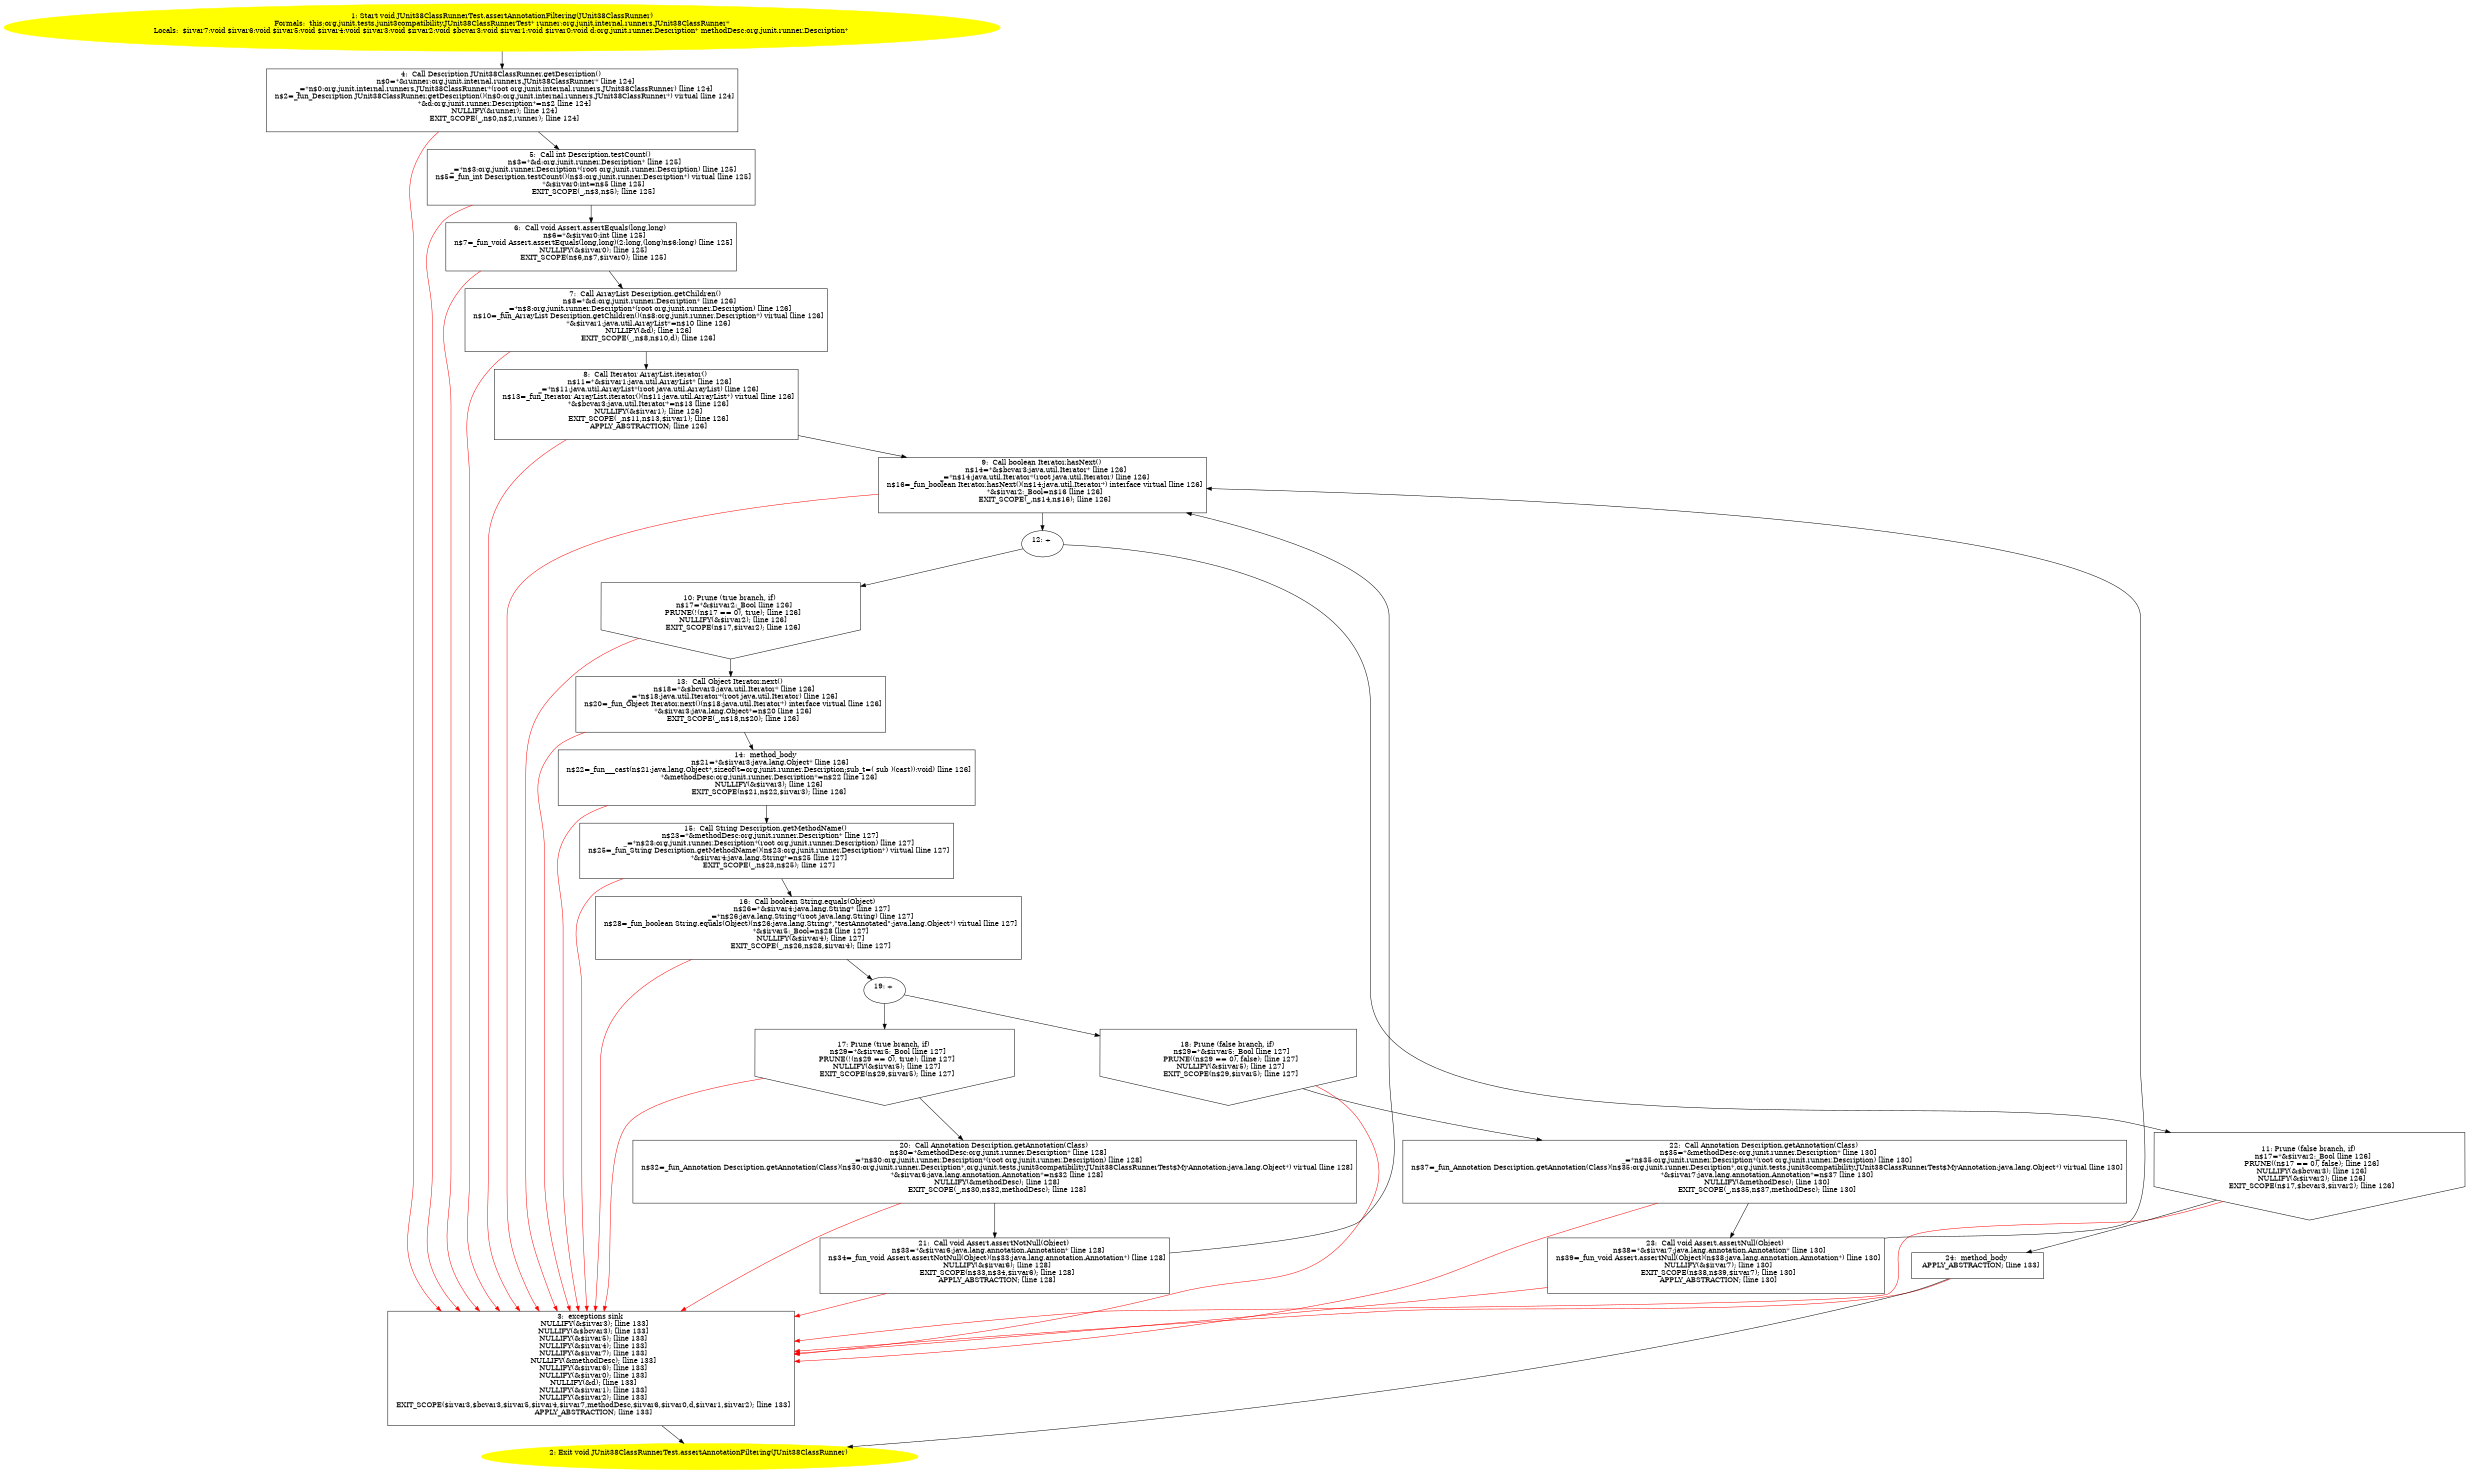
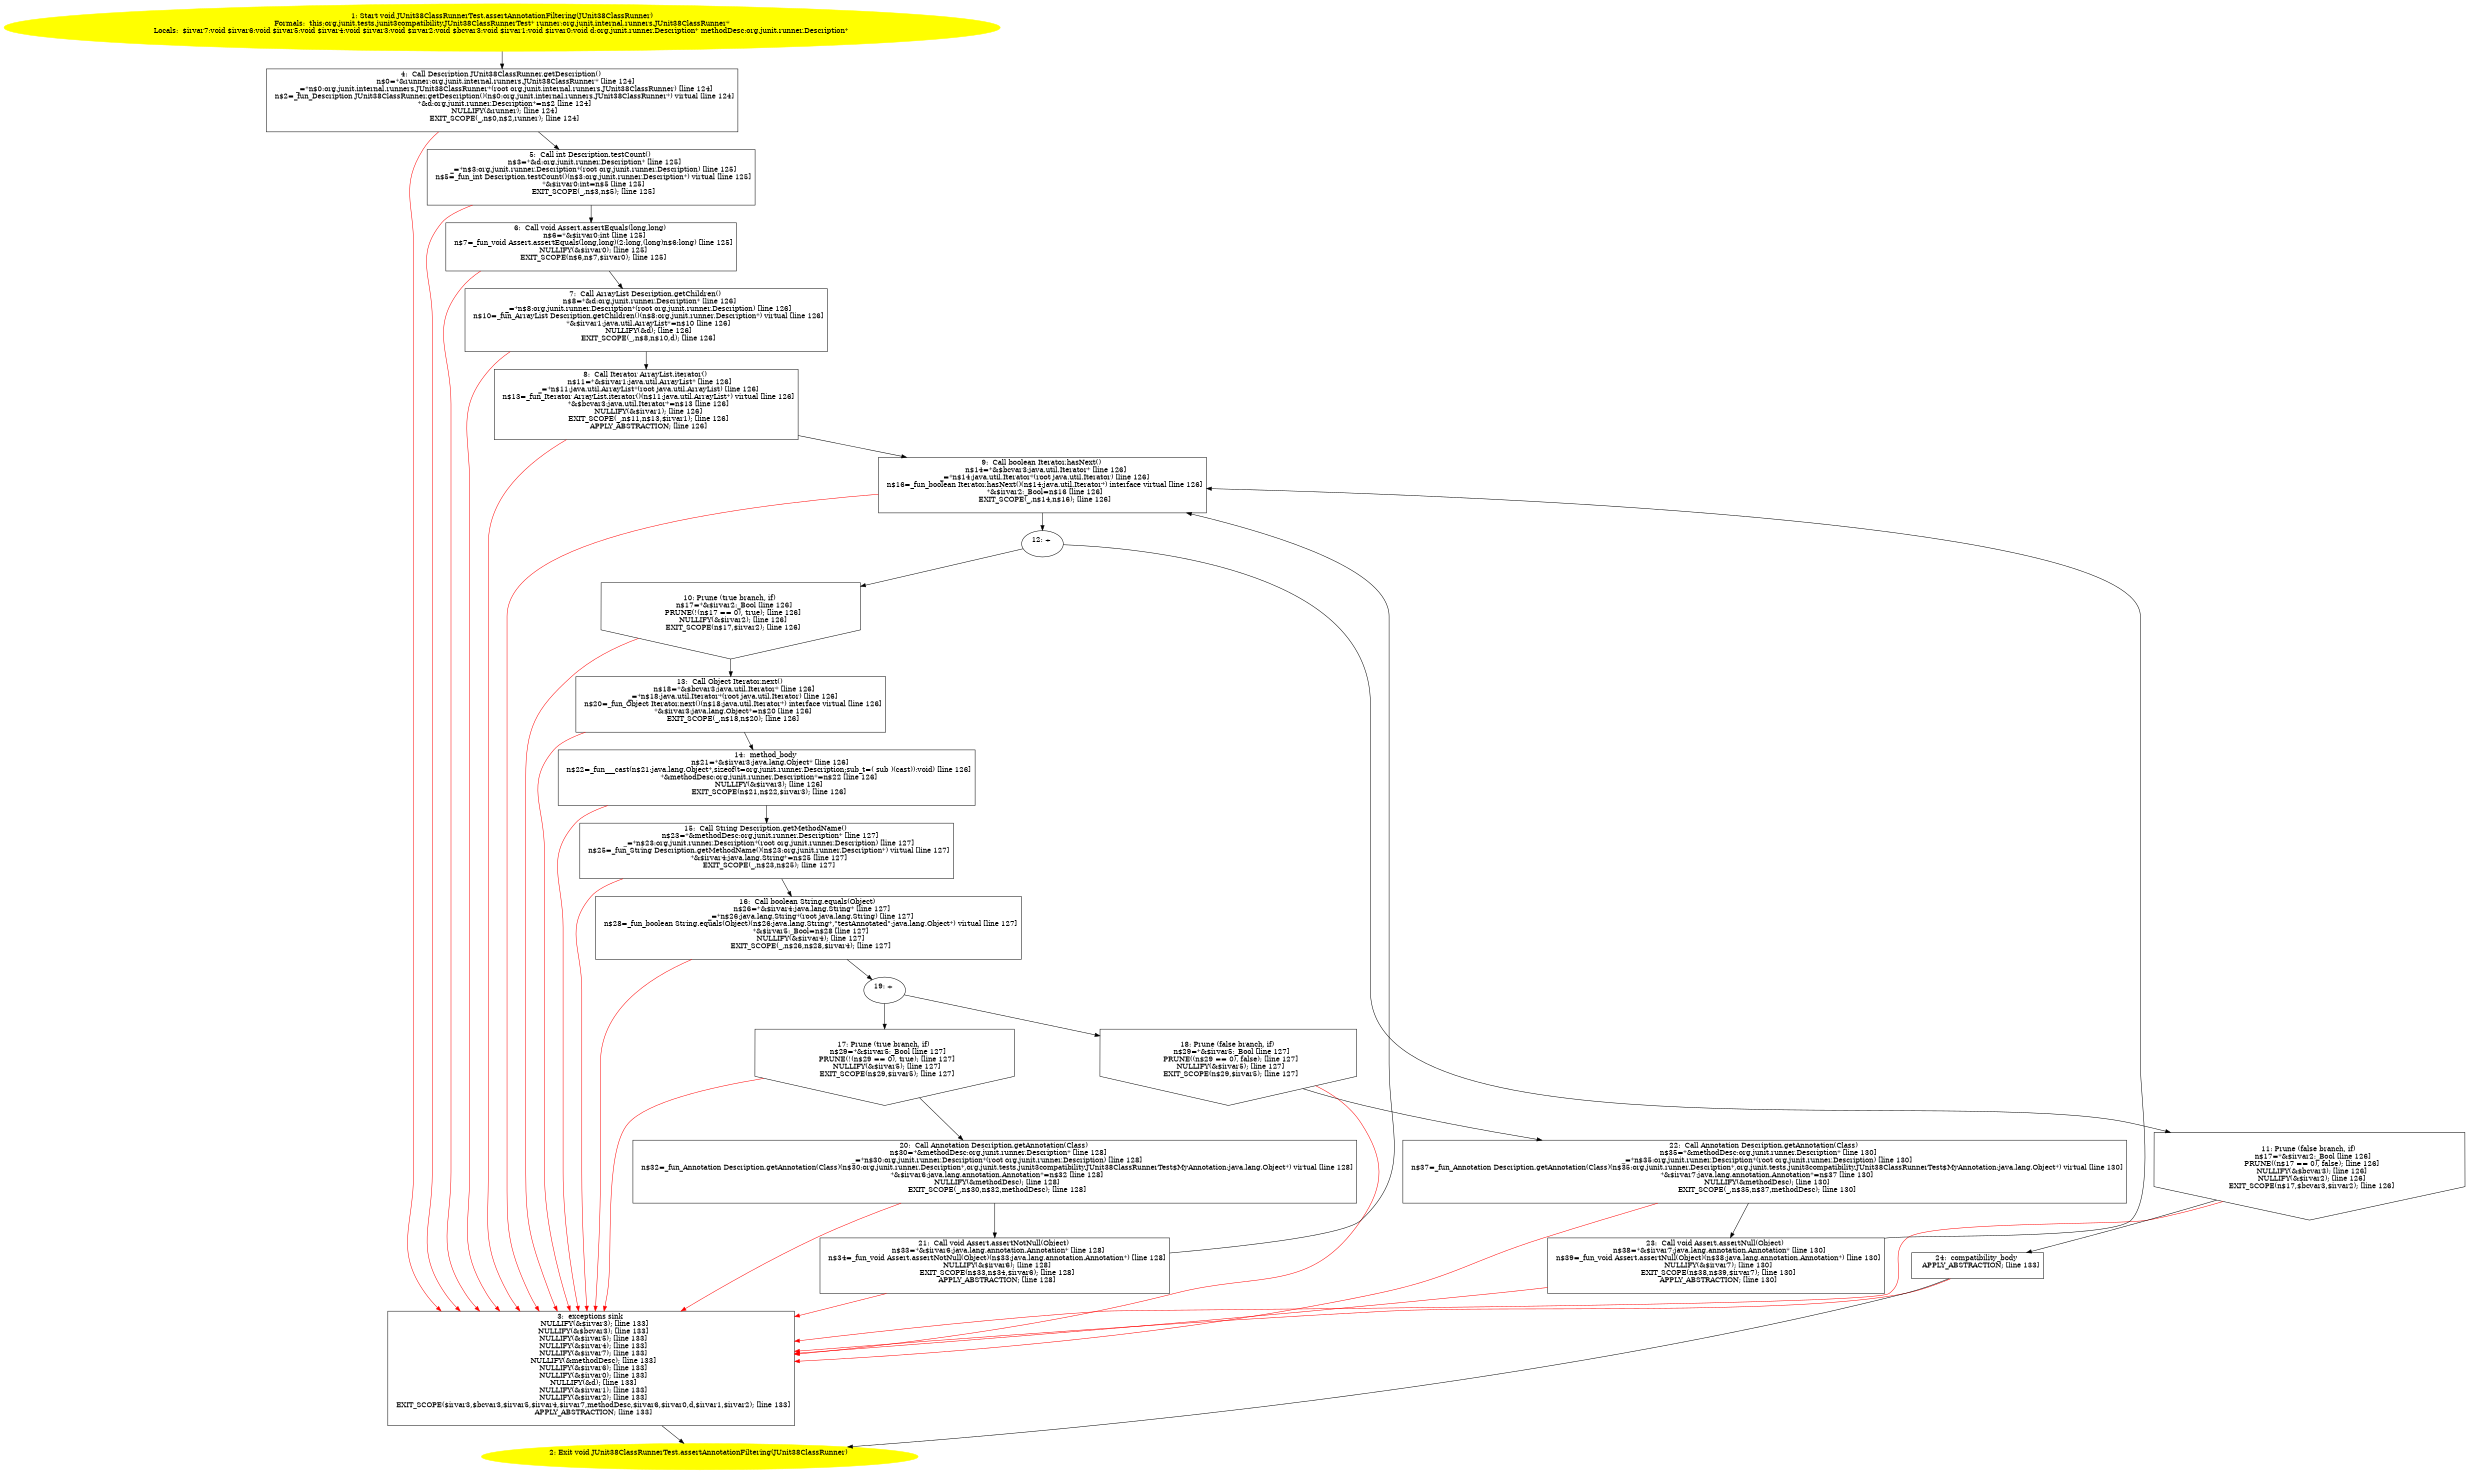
node "24:  method_body APPLY_ABSTRACTION; [line 133]": label "24:  method_body APPLY_ABSTRACTION; [line 133]" -> "24:  compatibility_body APPLY_ABSTRACTION; [line 133]"
